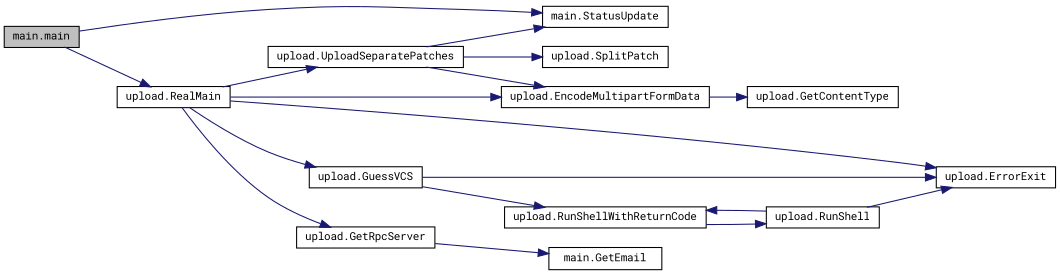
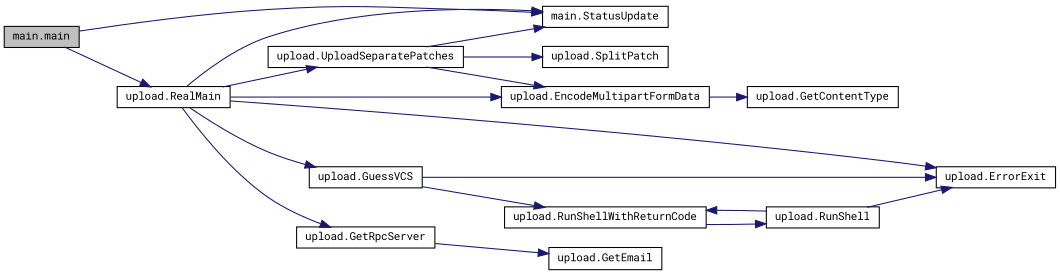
edge "upload.RealMain" -> "main.StatusUpdate": added
node "main.GetEmail": label "main.GetEmail" -> "upload.GetEmail"
